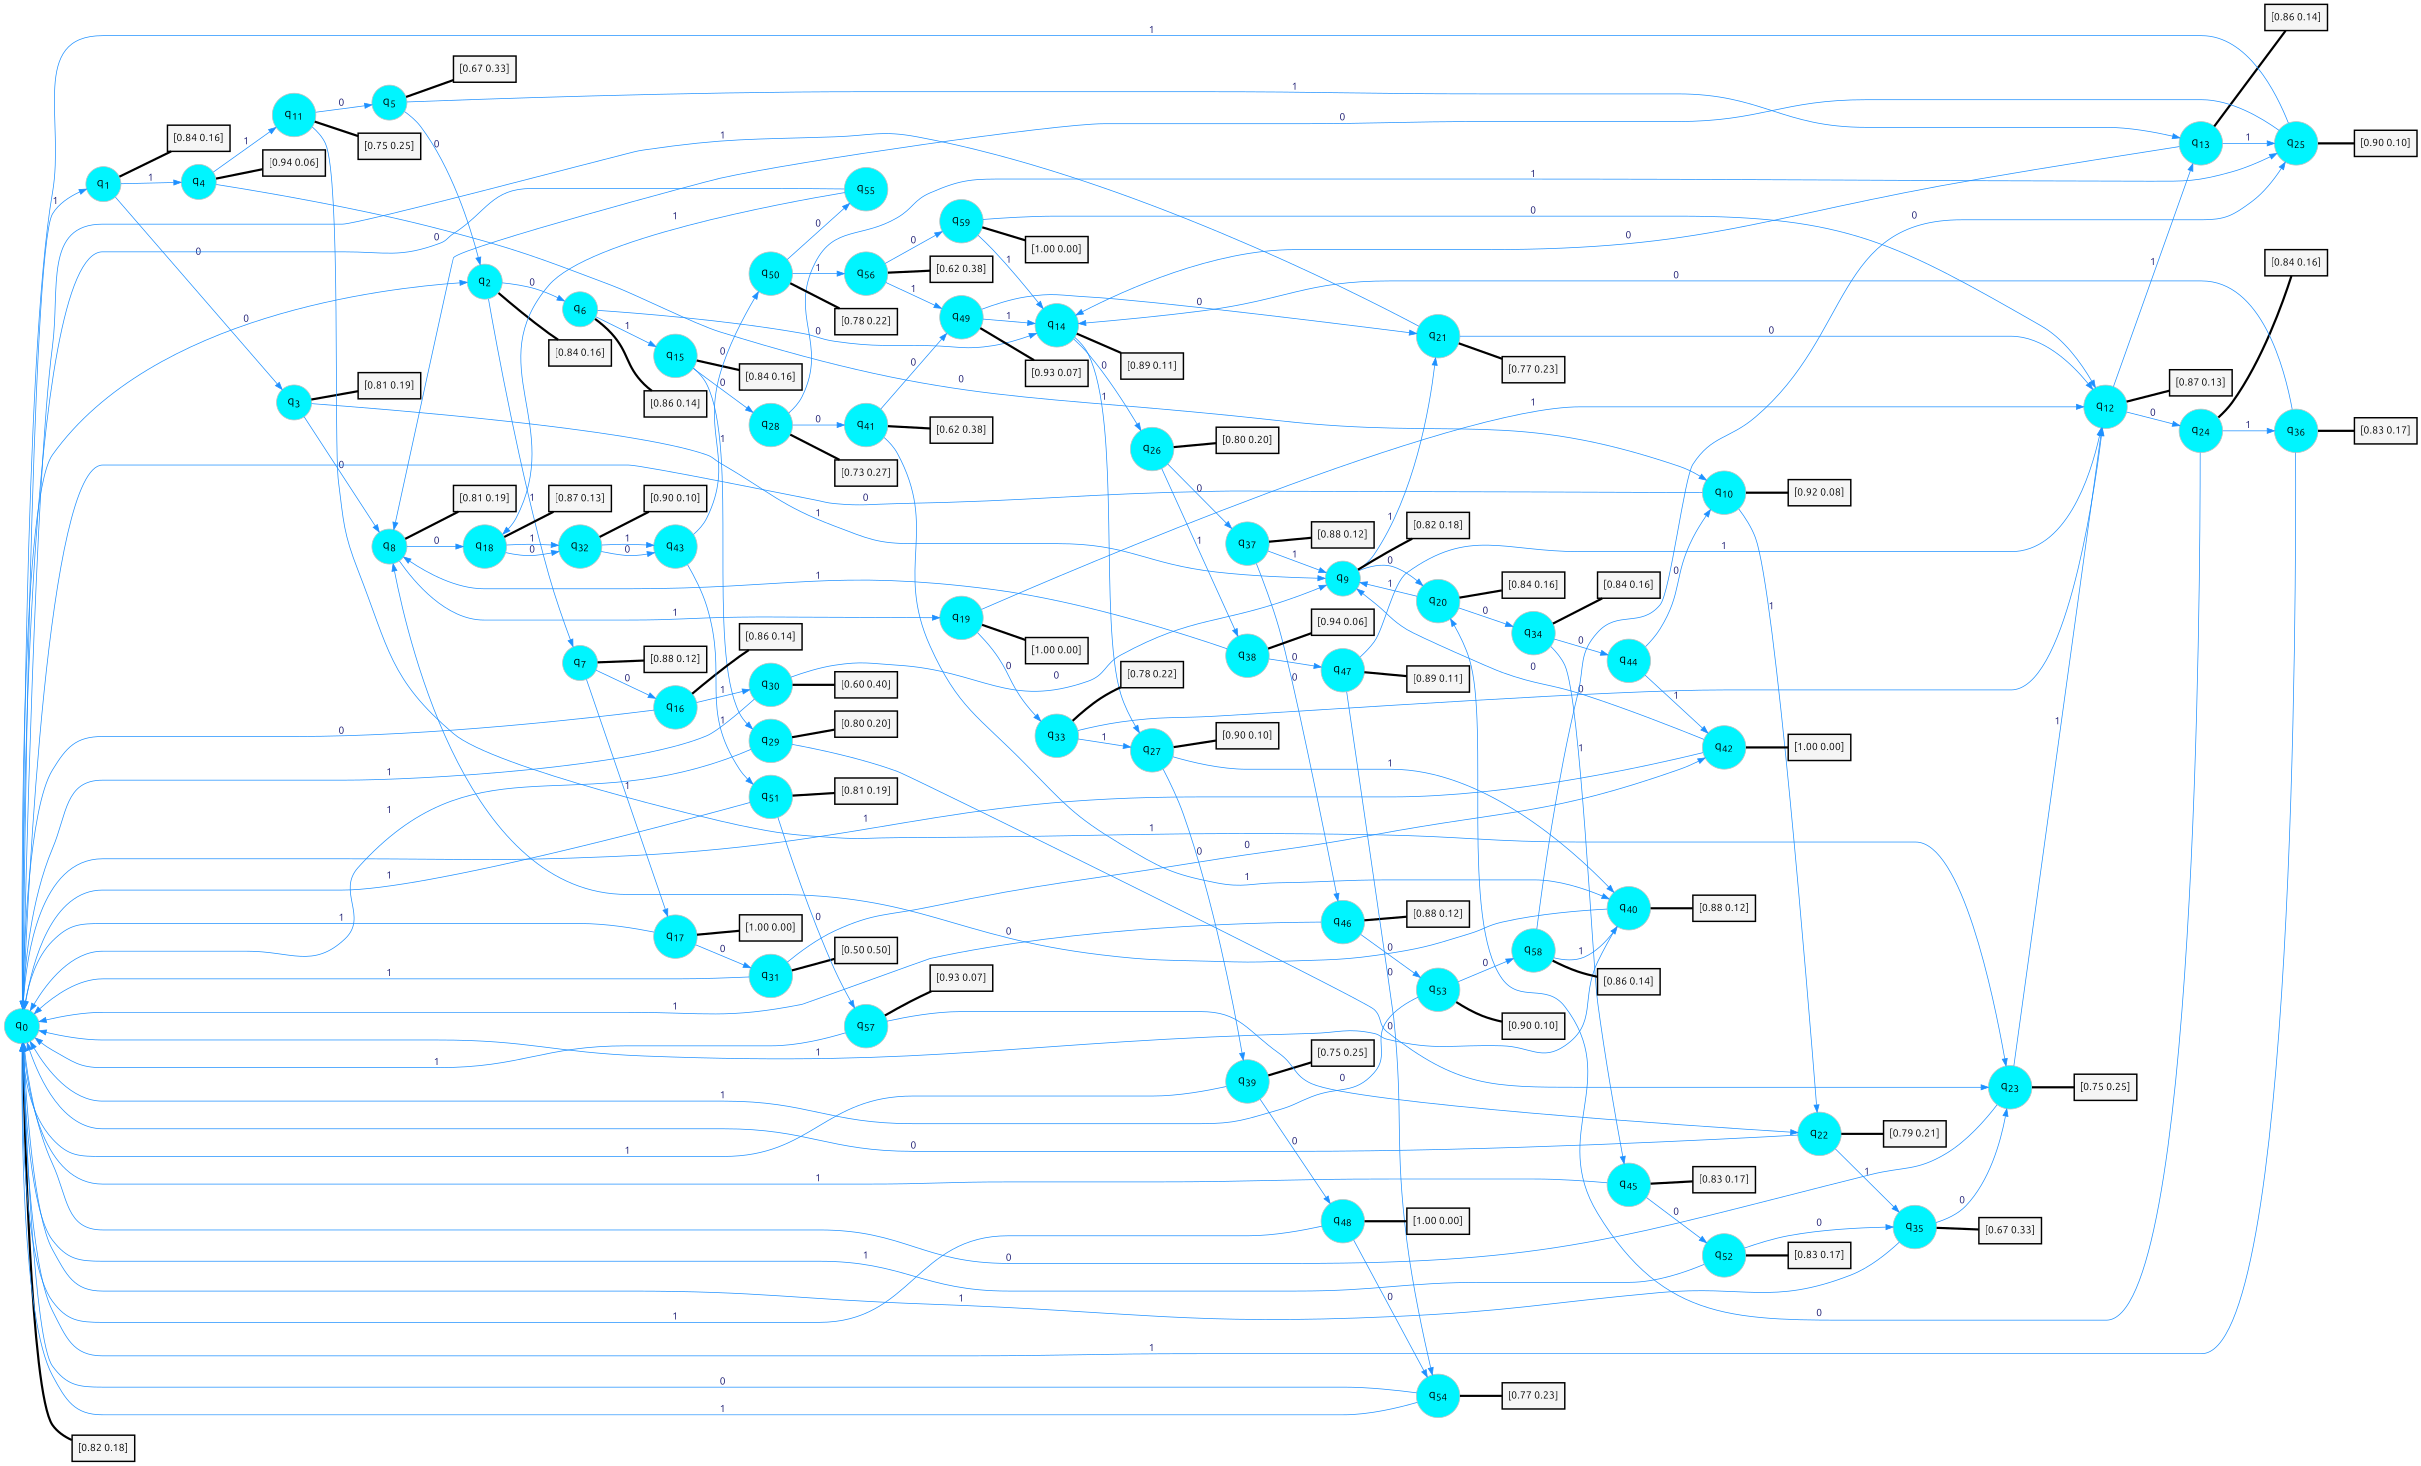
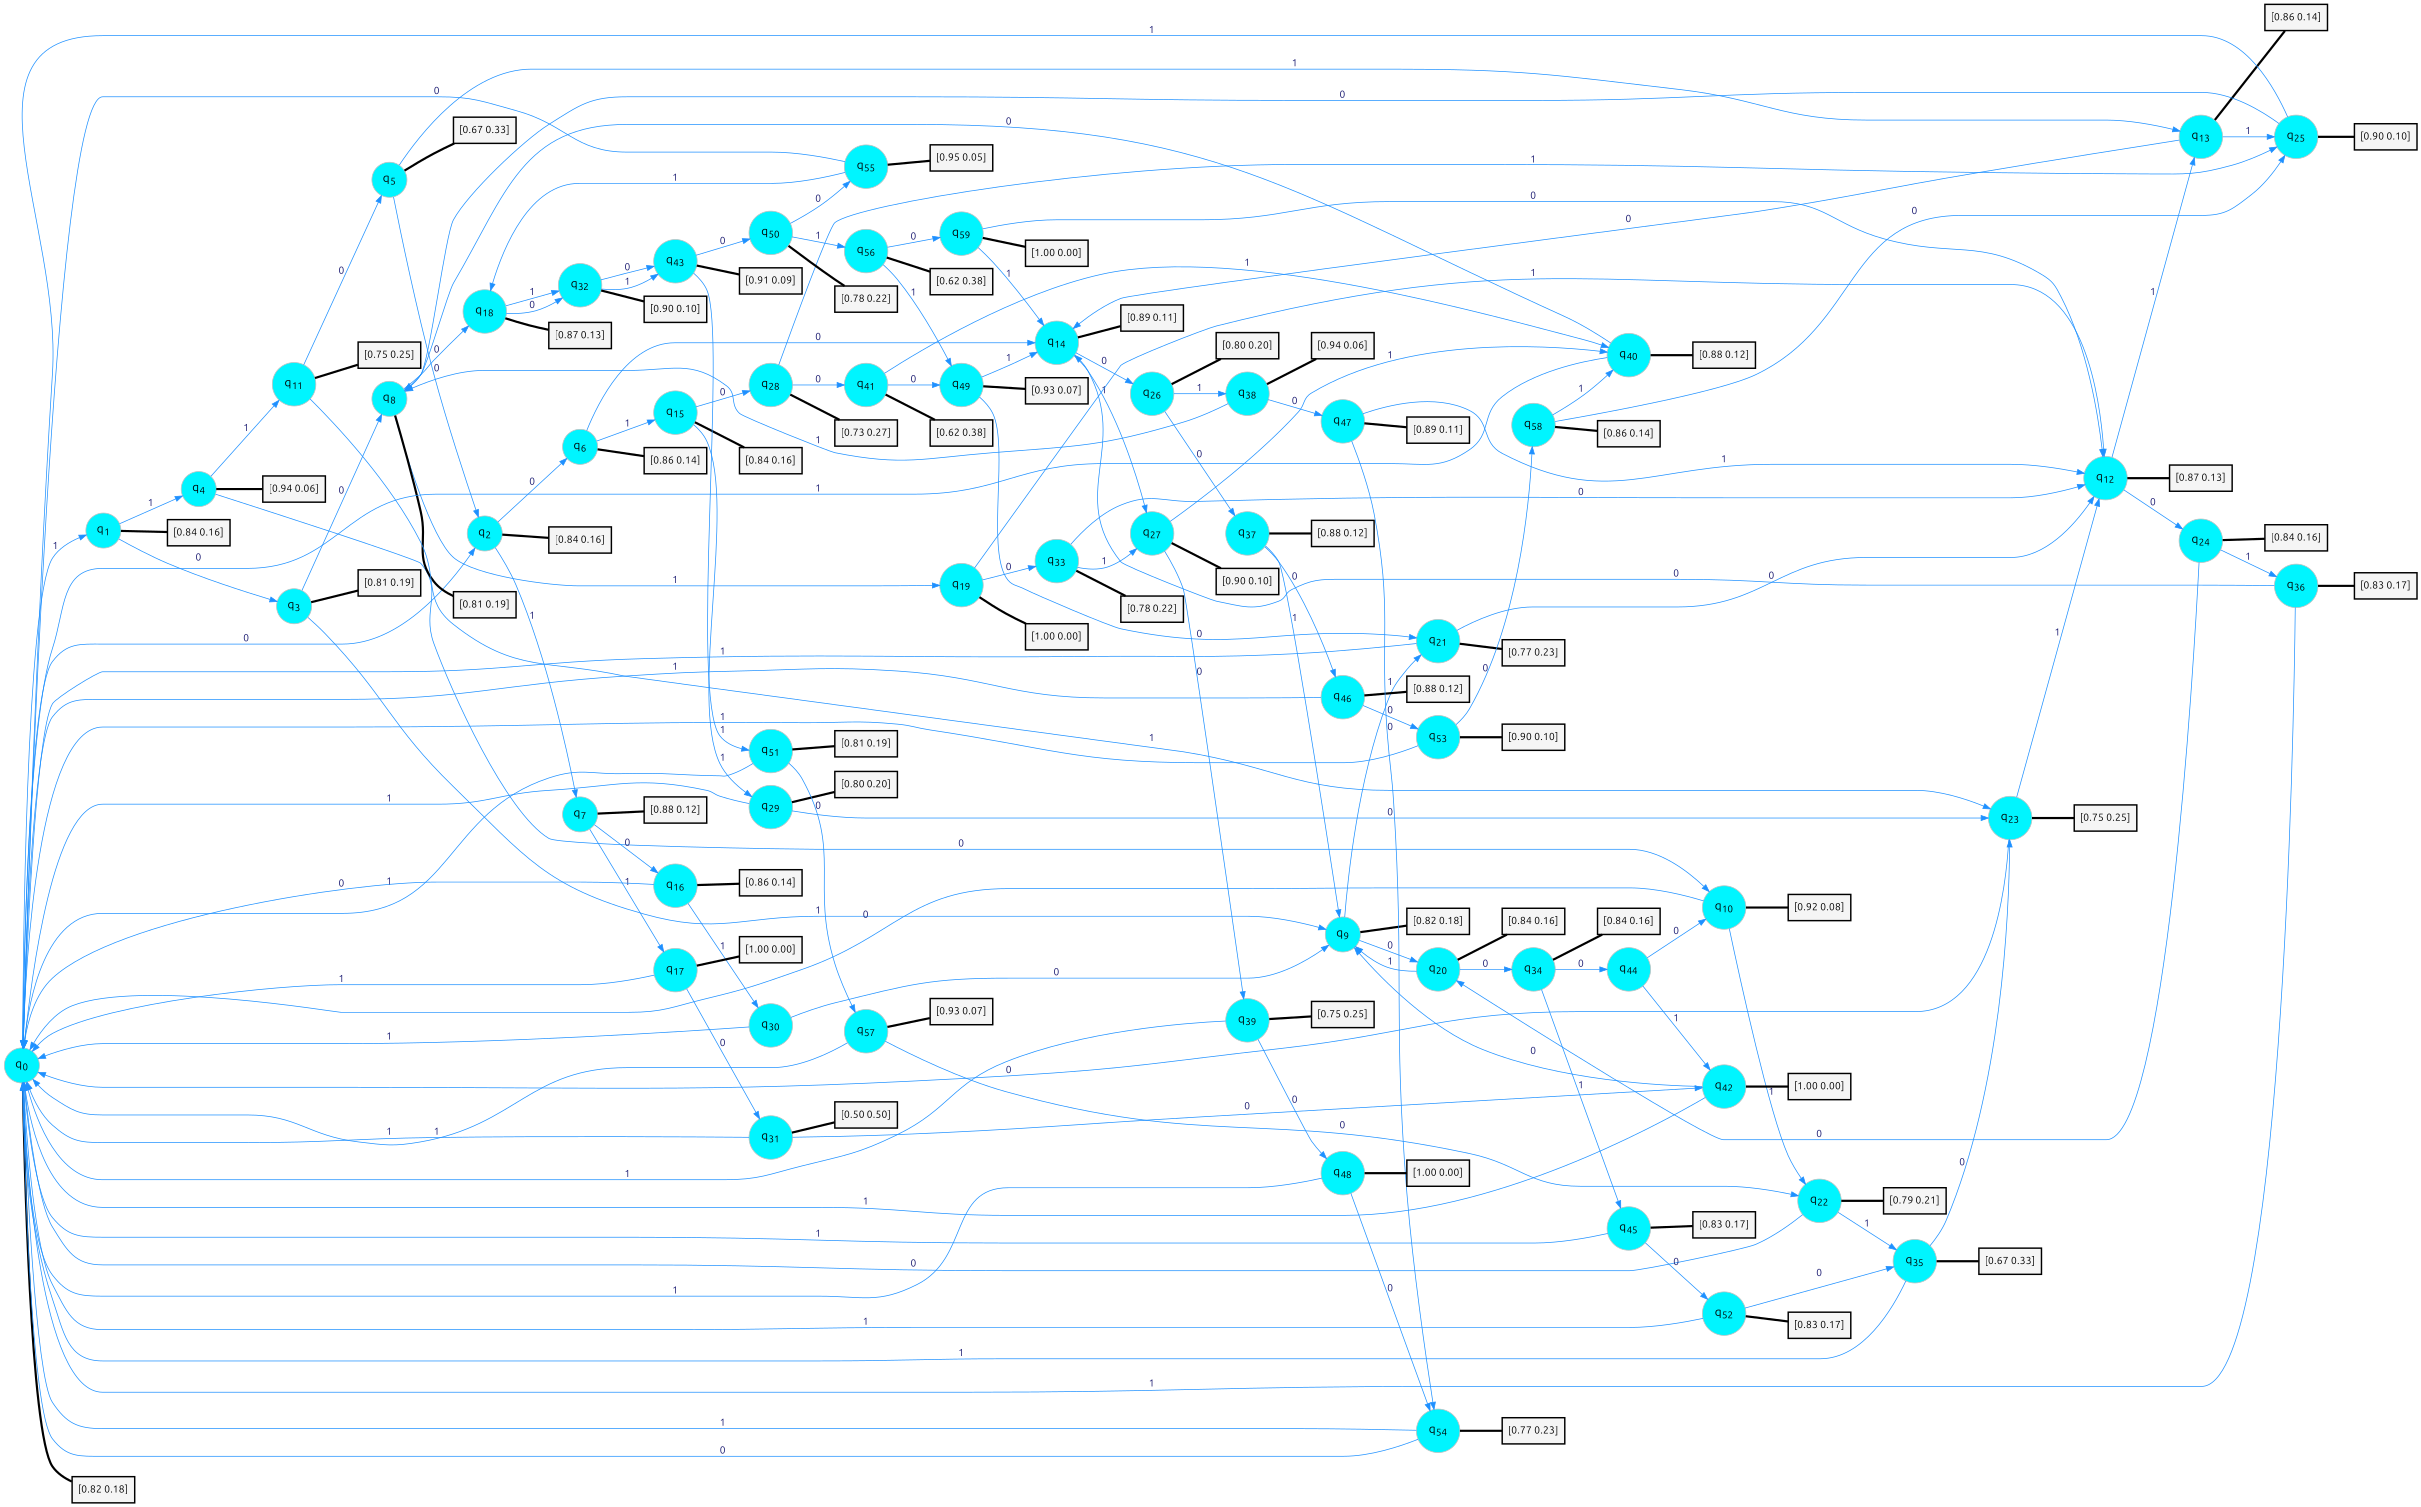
node "[0.95 0.05]": added
node "[0.91 0.09]": added
node "[0.60 0.40]": removed
